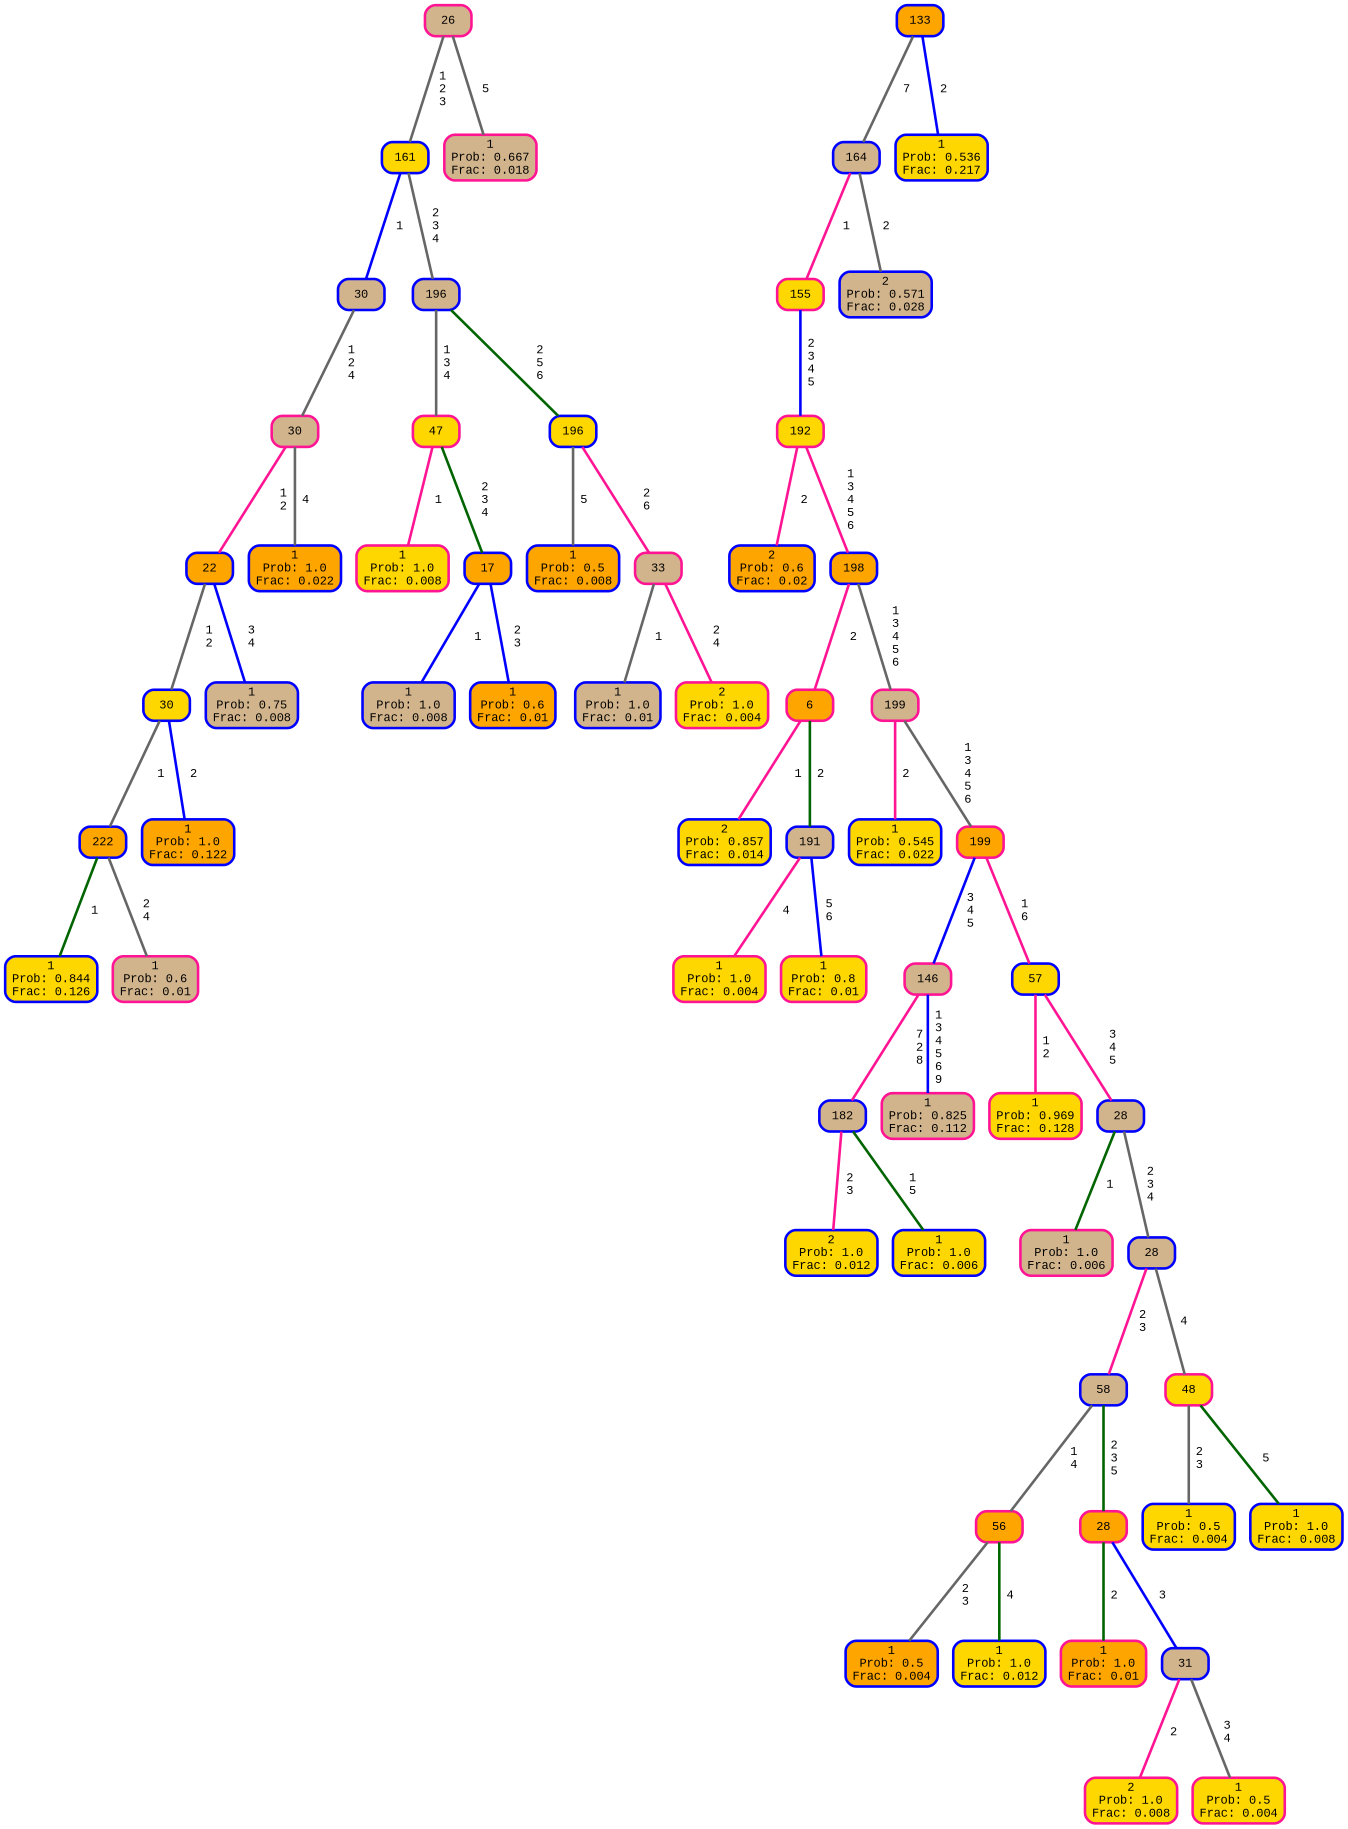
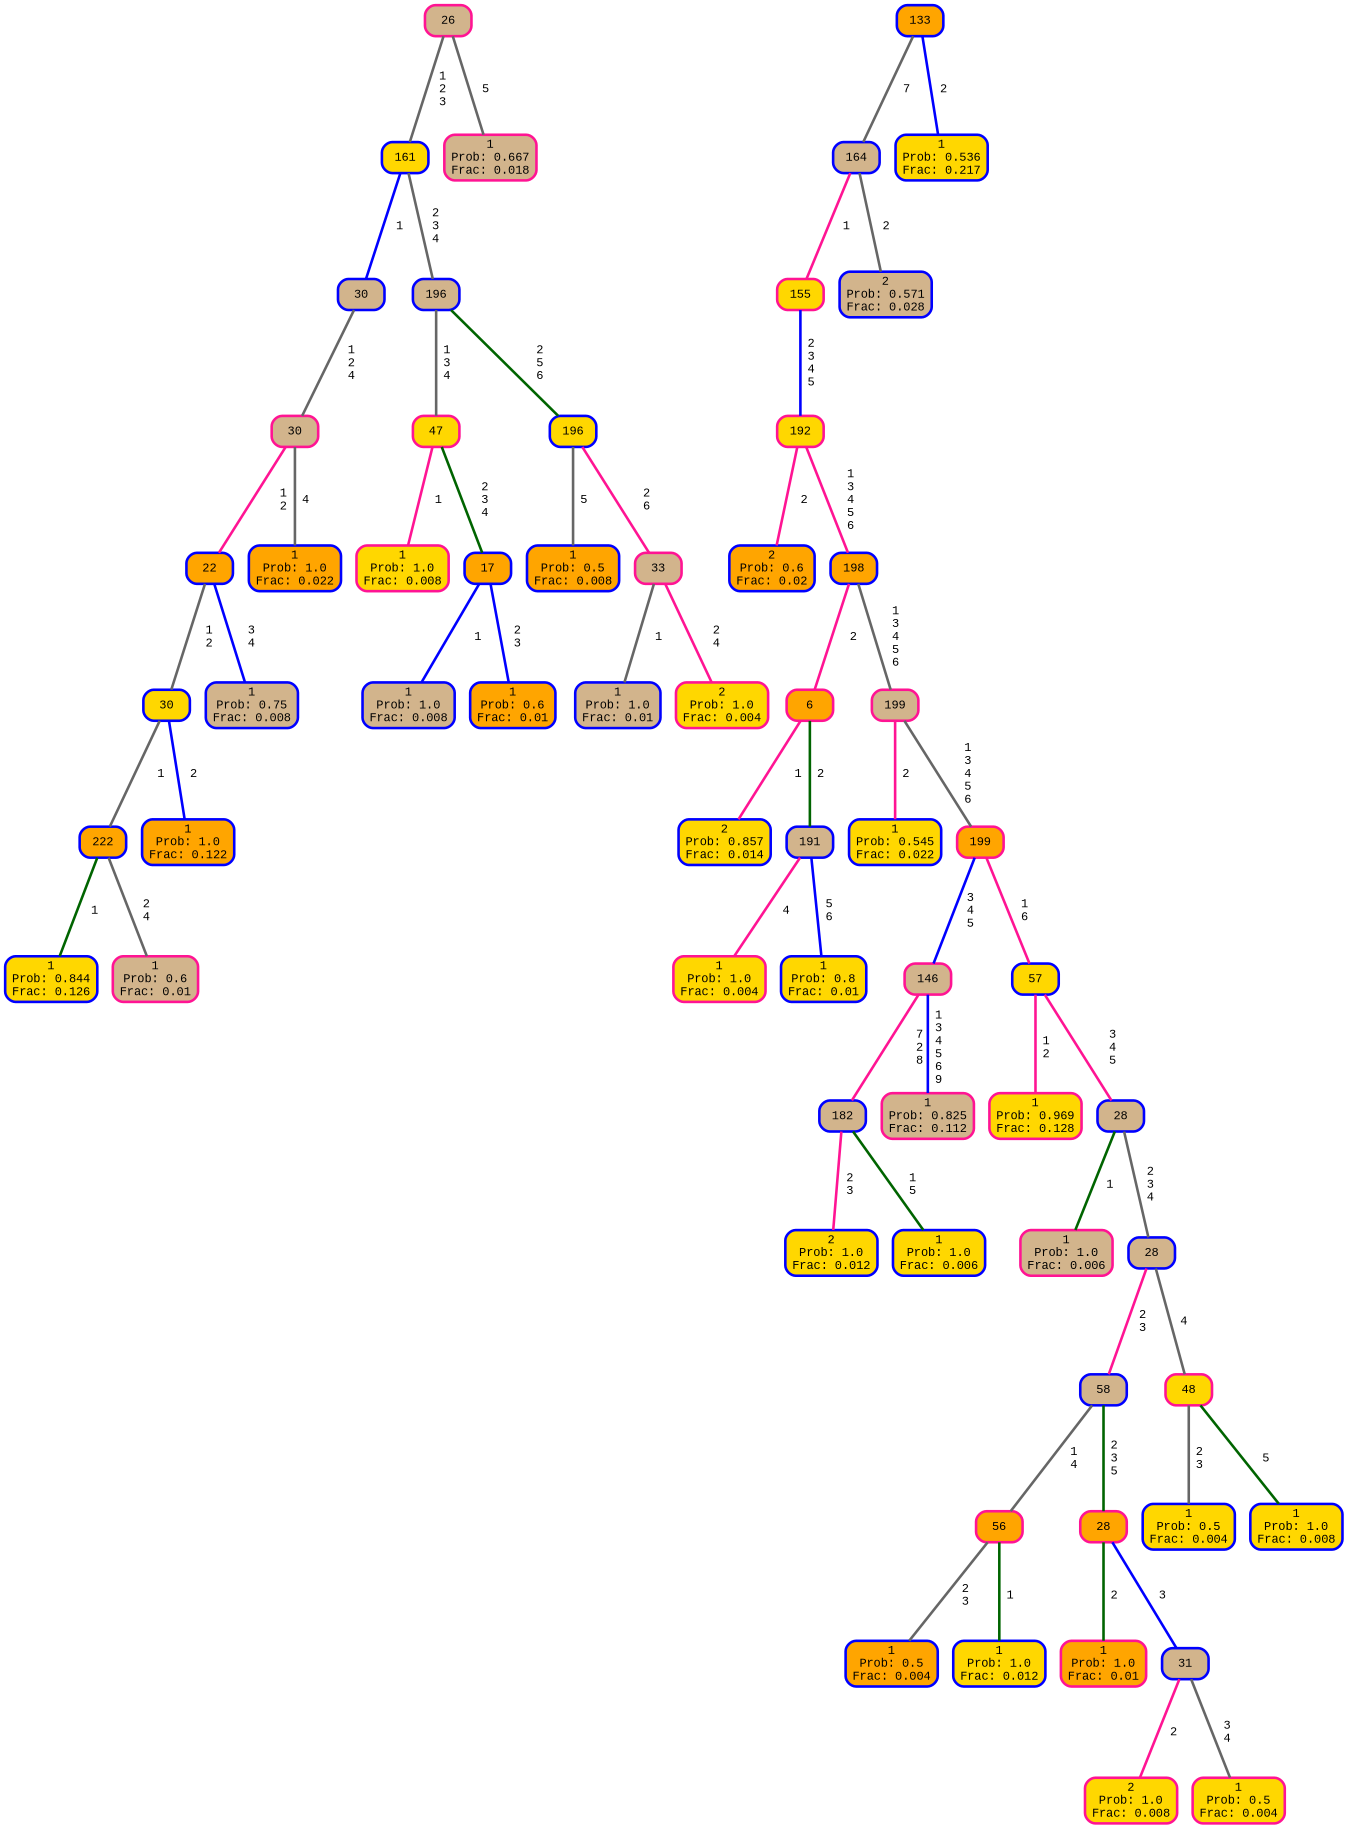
node "1 Prob: 0.8 Frac: 0.01": color deeppink -> blue
edge "56" -- "1 Prob: 1.0 Frac: 0.012": label " 4" -> " 1"
